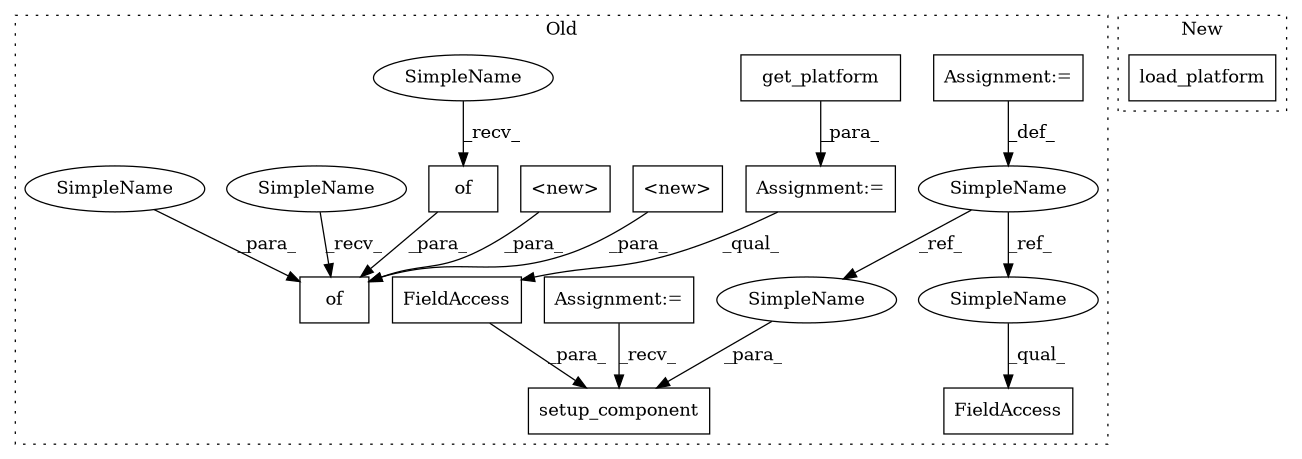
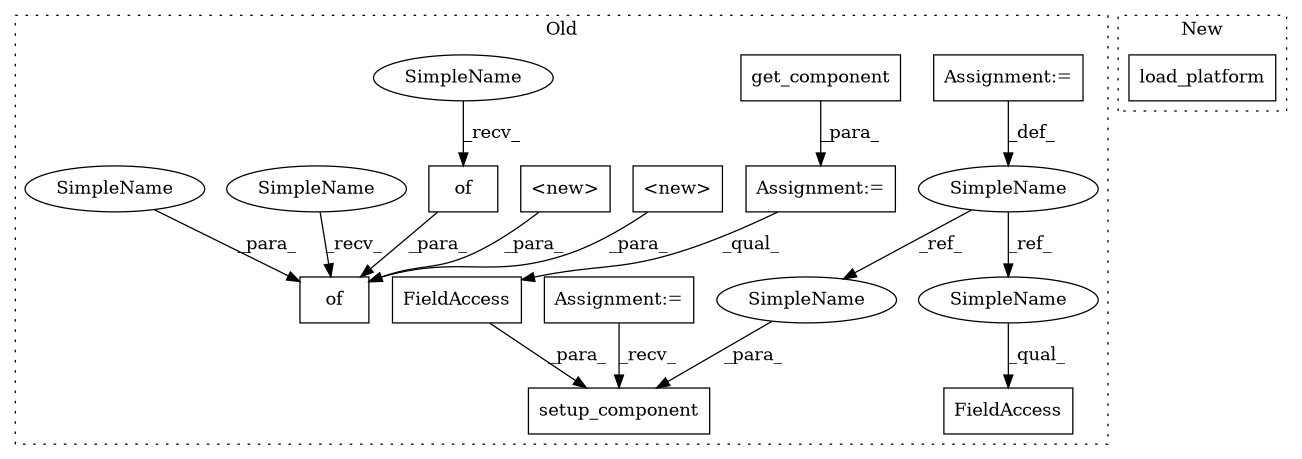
node "get_platform": label "get_platform" -> "get_component"
